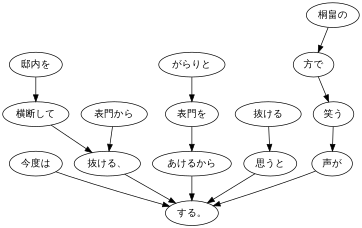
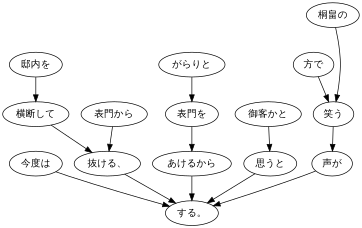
edge "桐畠の" -> "方で": now "桐畠の" -> "笑う"
node "抜ける": label "抜ける" -> "御客かと"
